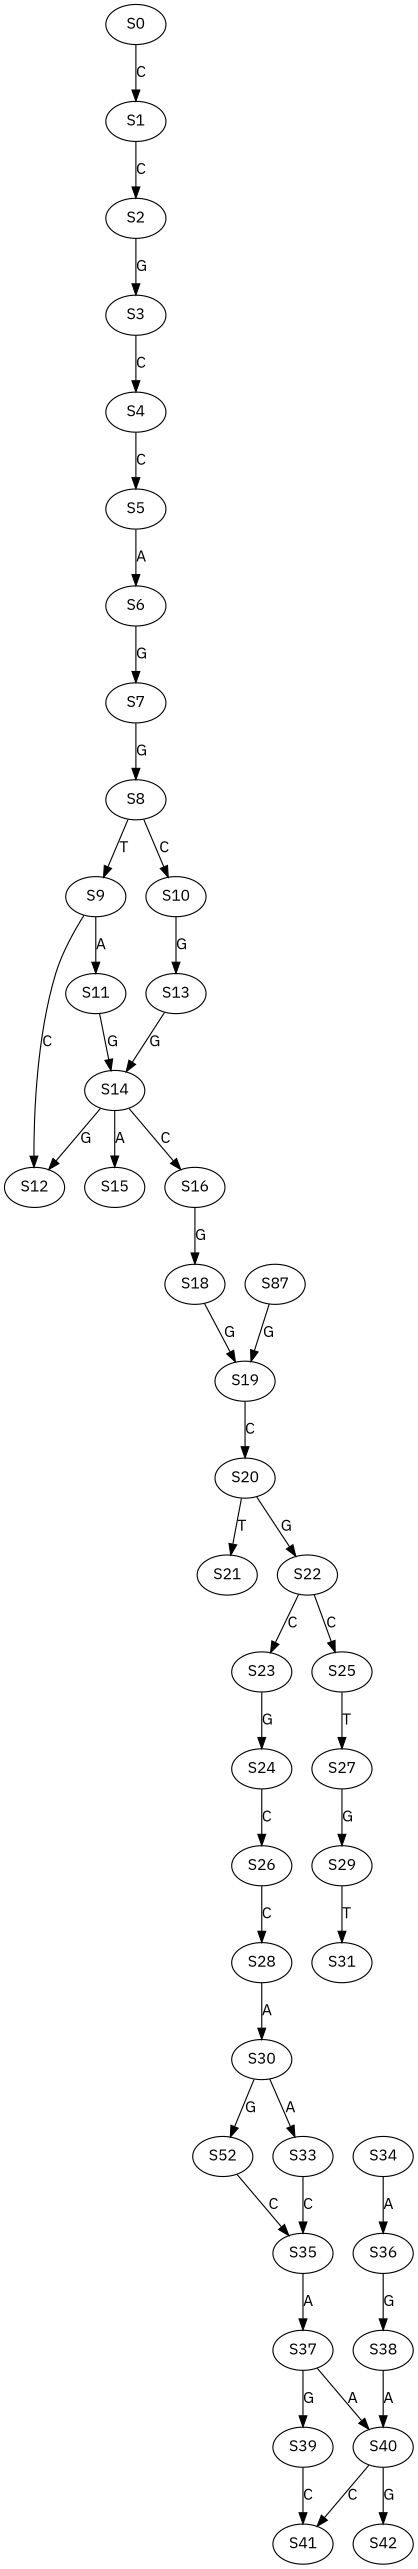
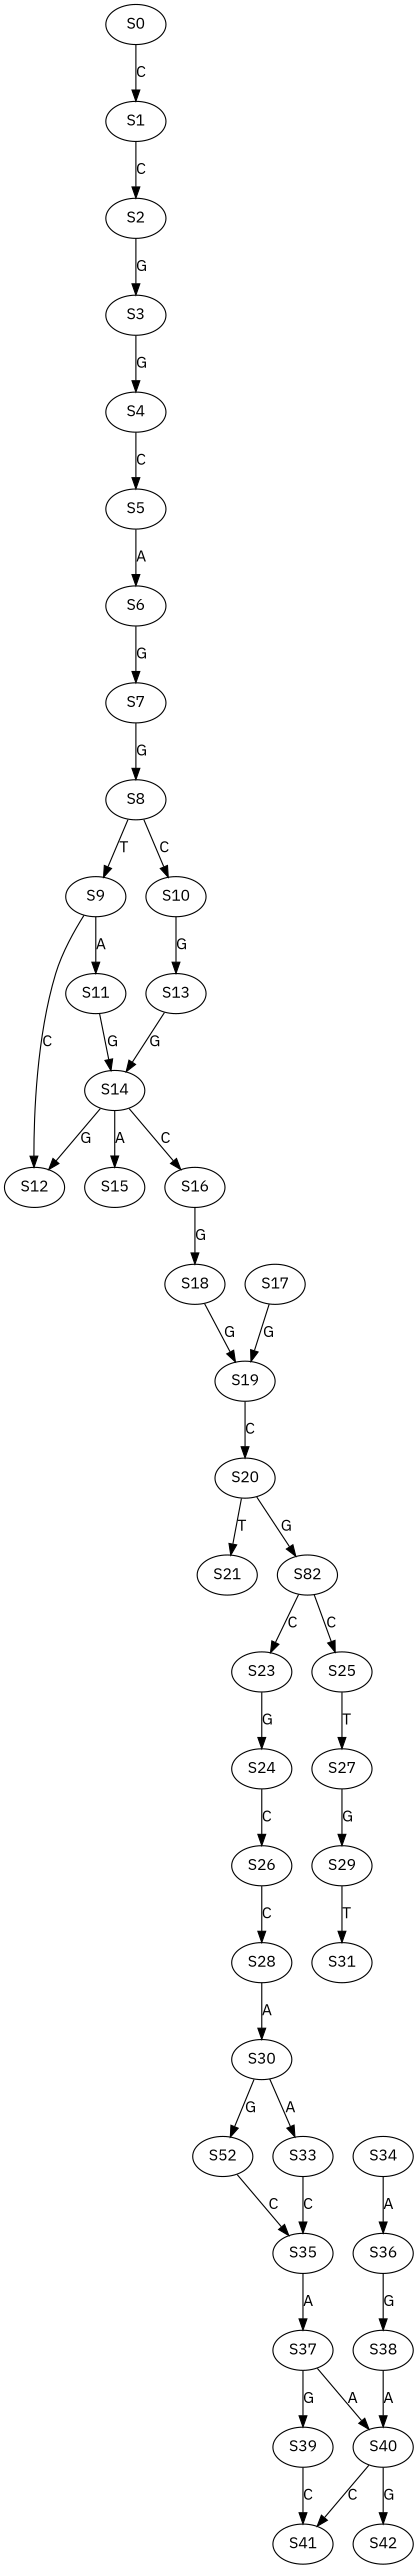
edge "S3" -> "S4": label "C" -> "G"
node "S87": label "S87" -> "S17"
node "S22": label "S22" -> "S82"
